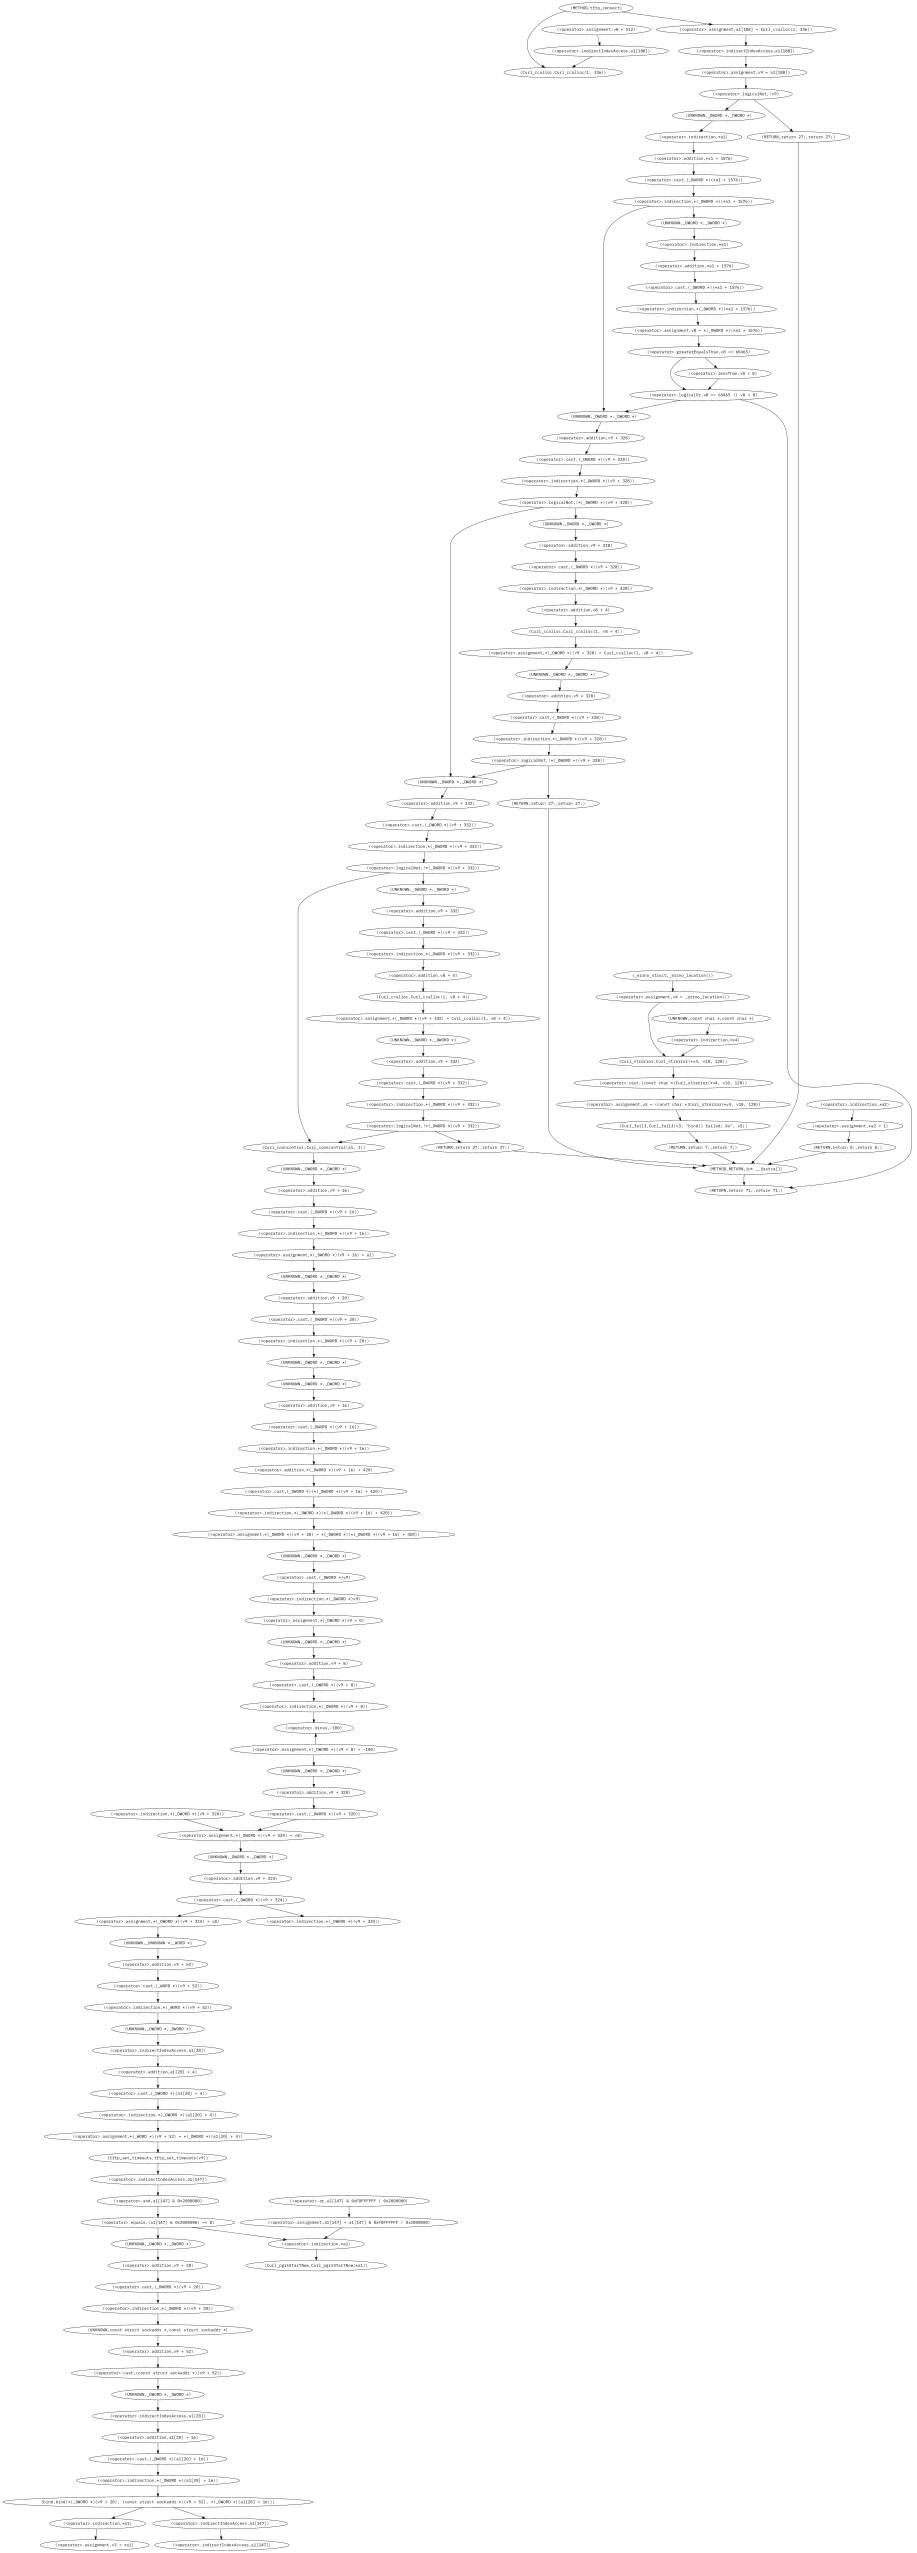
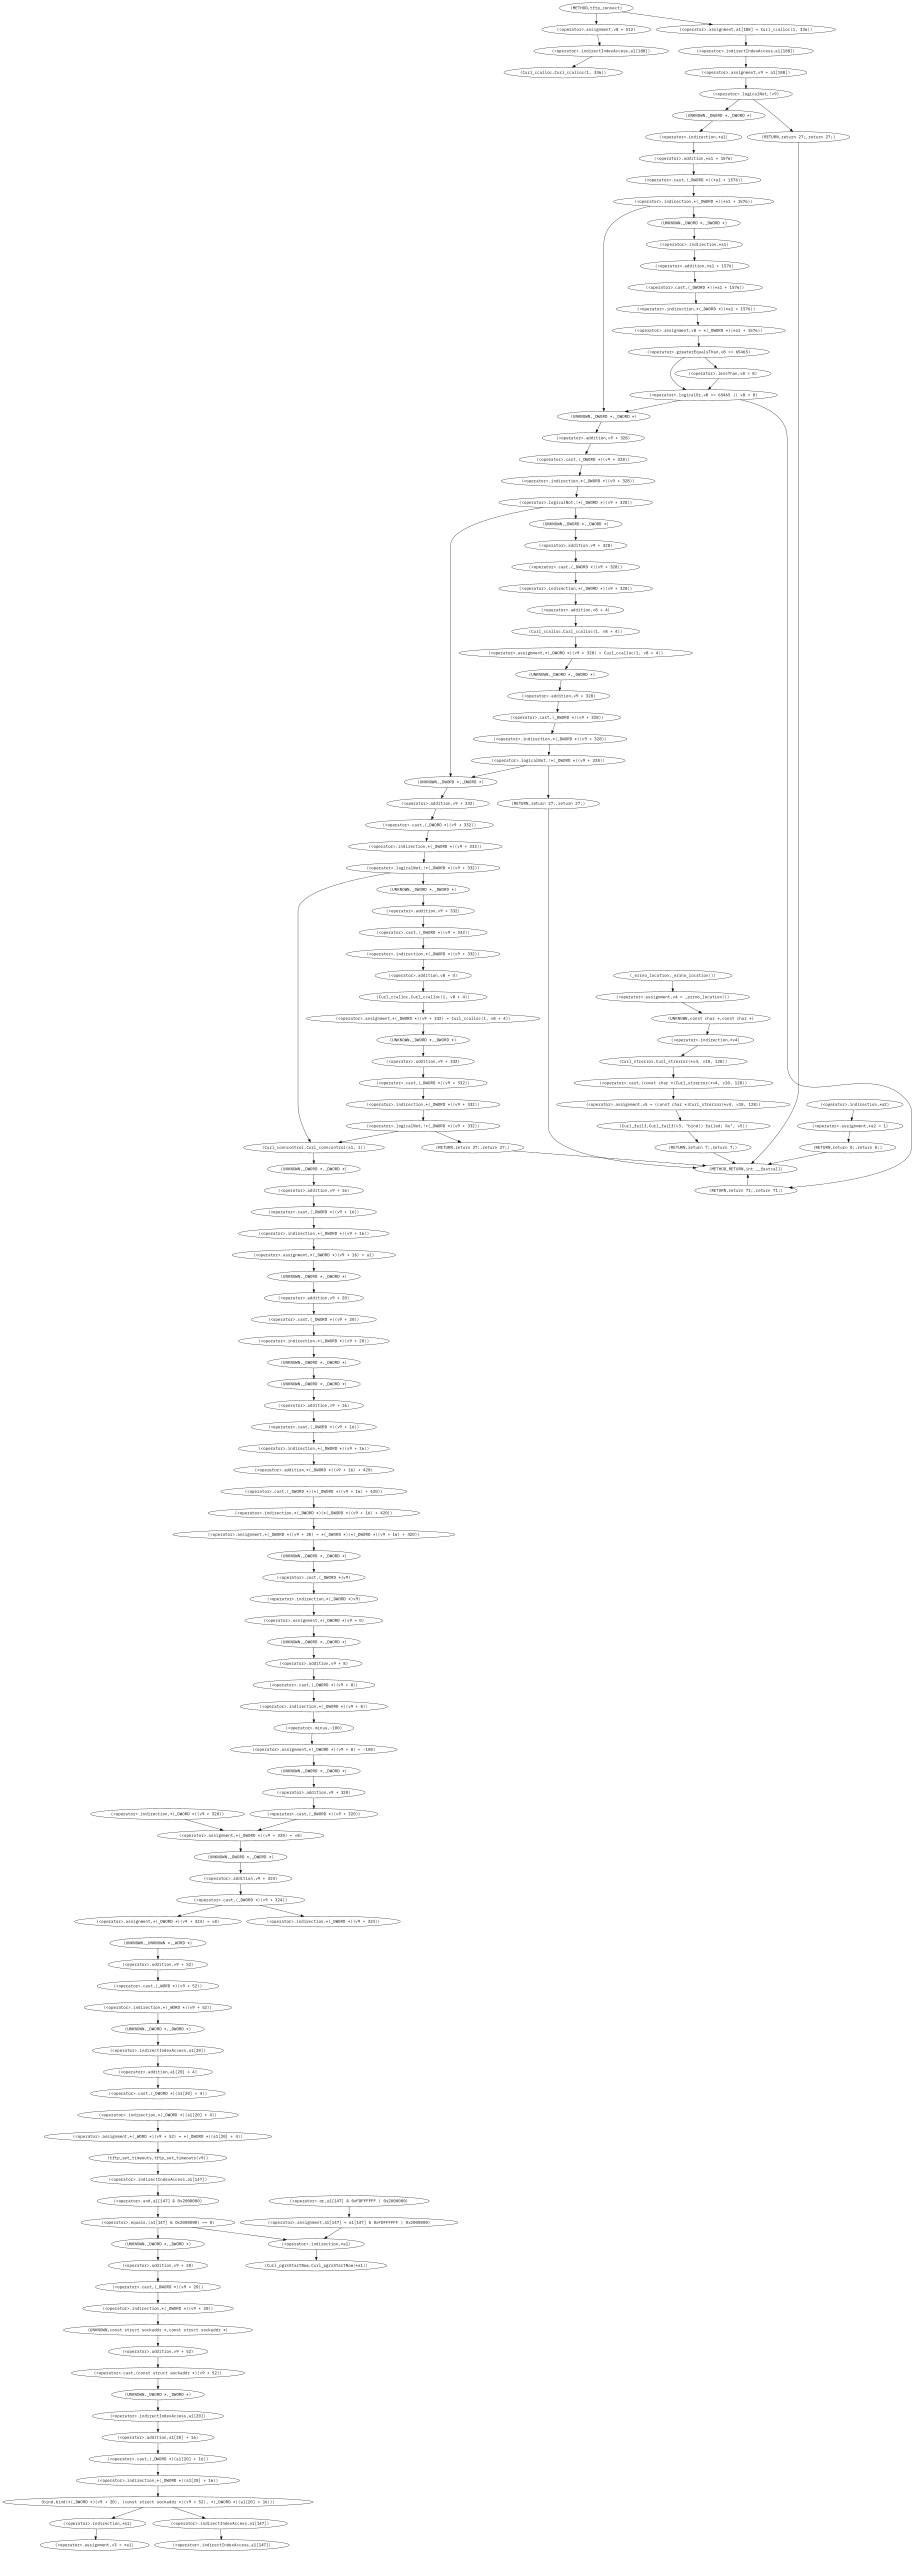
edge "(METHOD,tftp_connect)" -> "(Curl_ccalloc,Curl_ccalloc(1, 336))": now "(METHOD,tftp_connect)" -> "(<operator>.assignment,v8 = 512)"
node "(_errno_struct,_errno_location())": label "(_errno_struct,_errno_location())" -> "(_errno_location,_errno_location())"
edge "(<operator>.assignment,v4 = _errno_location())" -> "(Curl_strerror,Curl_strerror(*v4, v10, 128))": now "(<operator>.assignment,v4 = _errno_location())" -> "(UNKNOWN,const char *,const char *)"
edge "(METHOD_RETURN,int __fastcall)" -> "(RETURN,return 71;,return 71;)": reversed
edge "(<operator>.addition,*(_DWORD *)(v9 + 16) + 420)" -> "(<operator>.cast,(_DWORD *)(*(_DWORD *)(v9 + 16) + 420))": removed
edge "(<operator>.assignment,*(_DWORD *)(v9 + 8) = -100)" -> "(<operator>.minus,-100)": reversed
edge "(<operator>.assignment,*(_DWORD *)(v9 + 324) = v8)" -> "(UNKNOWN,_UNKNOWN *,_WORD *)": removed
edge "(<operator>.cast,(_WORD *)(v9 + 52))" -> "(<operator>.indirection,*(_WORD *)(v9 + 52))": removed
edge "(<operator>.cast,(_DWORD *)(a1[20] + 4))" -> "(<operator>.indirection,*(_DWORD *)(a1[20] + 4))": removed
